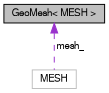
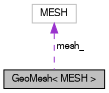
edge "MESH" -> "GeoMesh< MESH >": reversed
